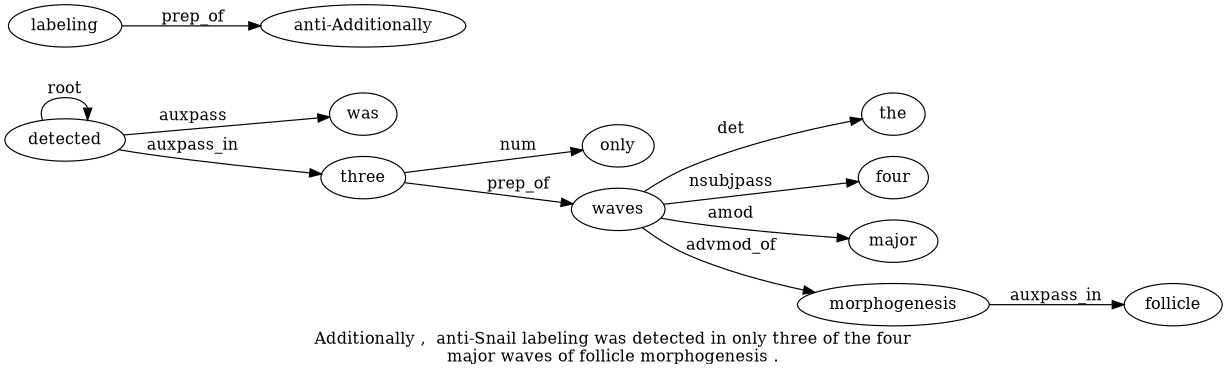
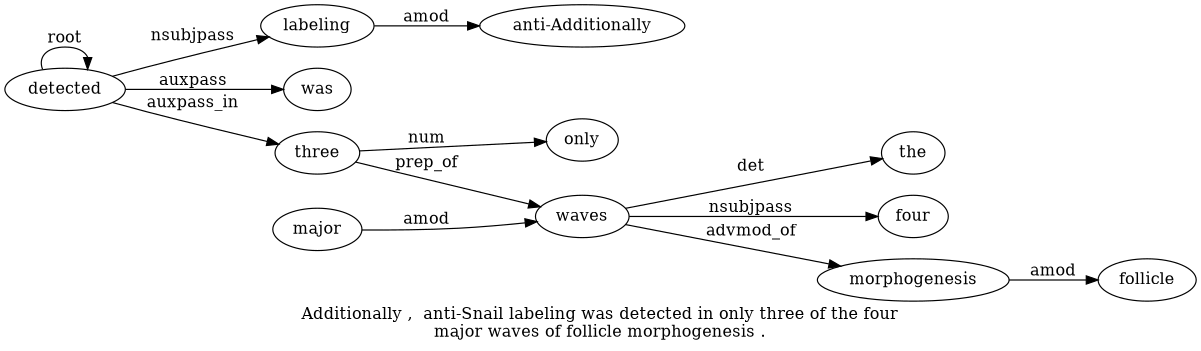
edge "labeling" -> "anti-Additionally": label "prep_of" -> "amod"
edge "detected" -> "labeling": added, label "nsubjpass"
edge "waves" -> "major": reversed
edge "morphogenesis" -> "follicle": label "auxpass_in" -> "amod"
